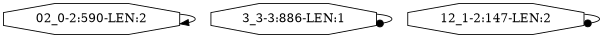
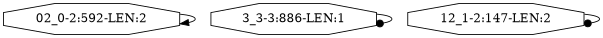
node "02_0-2:590-LEN:2": label "02_0-2:590-LEN:2" -> "02_0-2:592-LEN:2"
